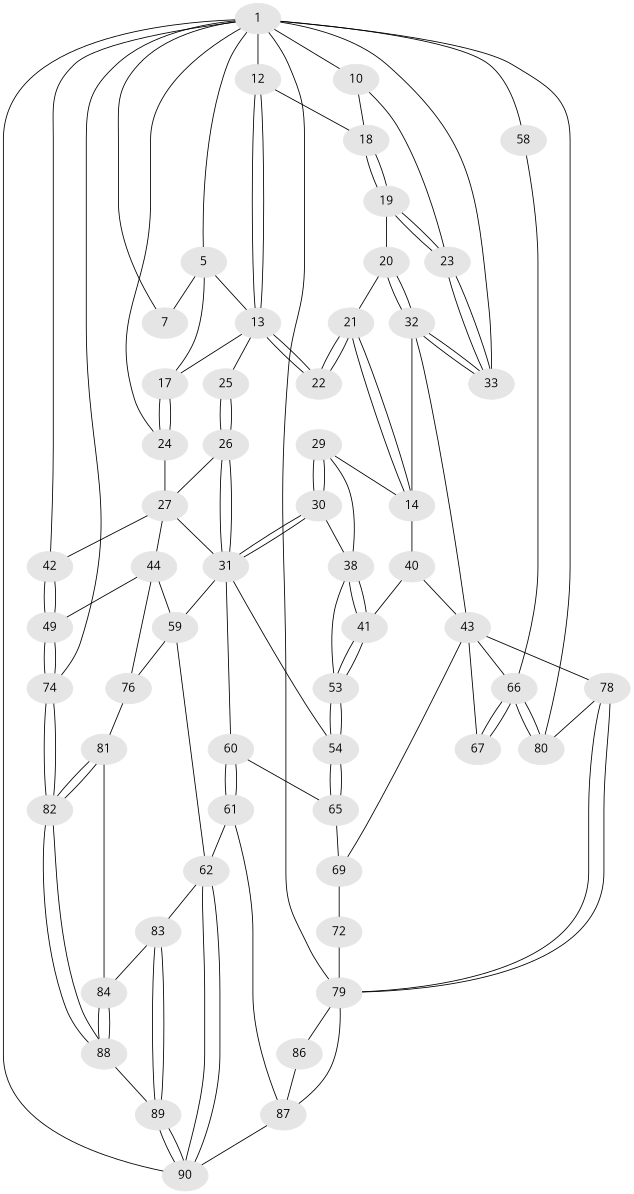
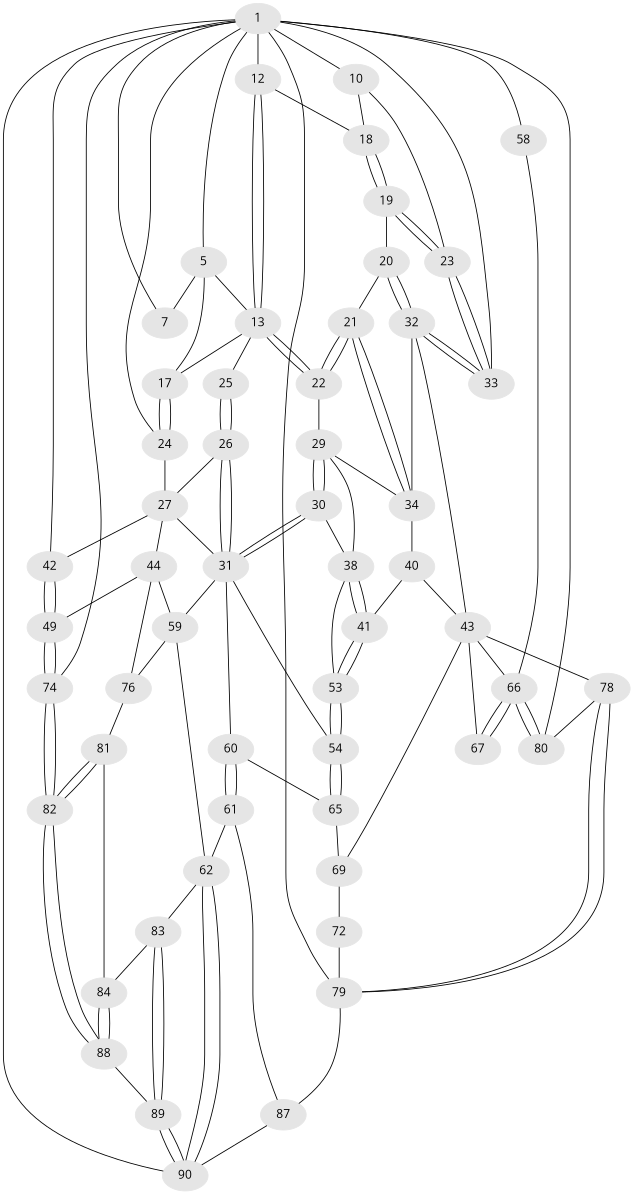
edge "22" -- "29": added
node "14": label "14" -> "34"
node "86": removed
